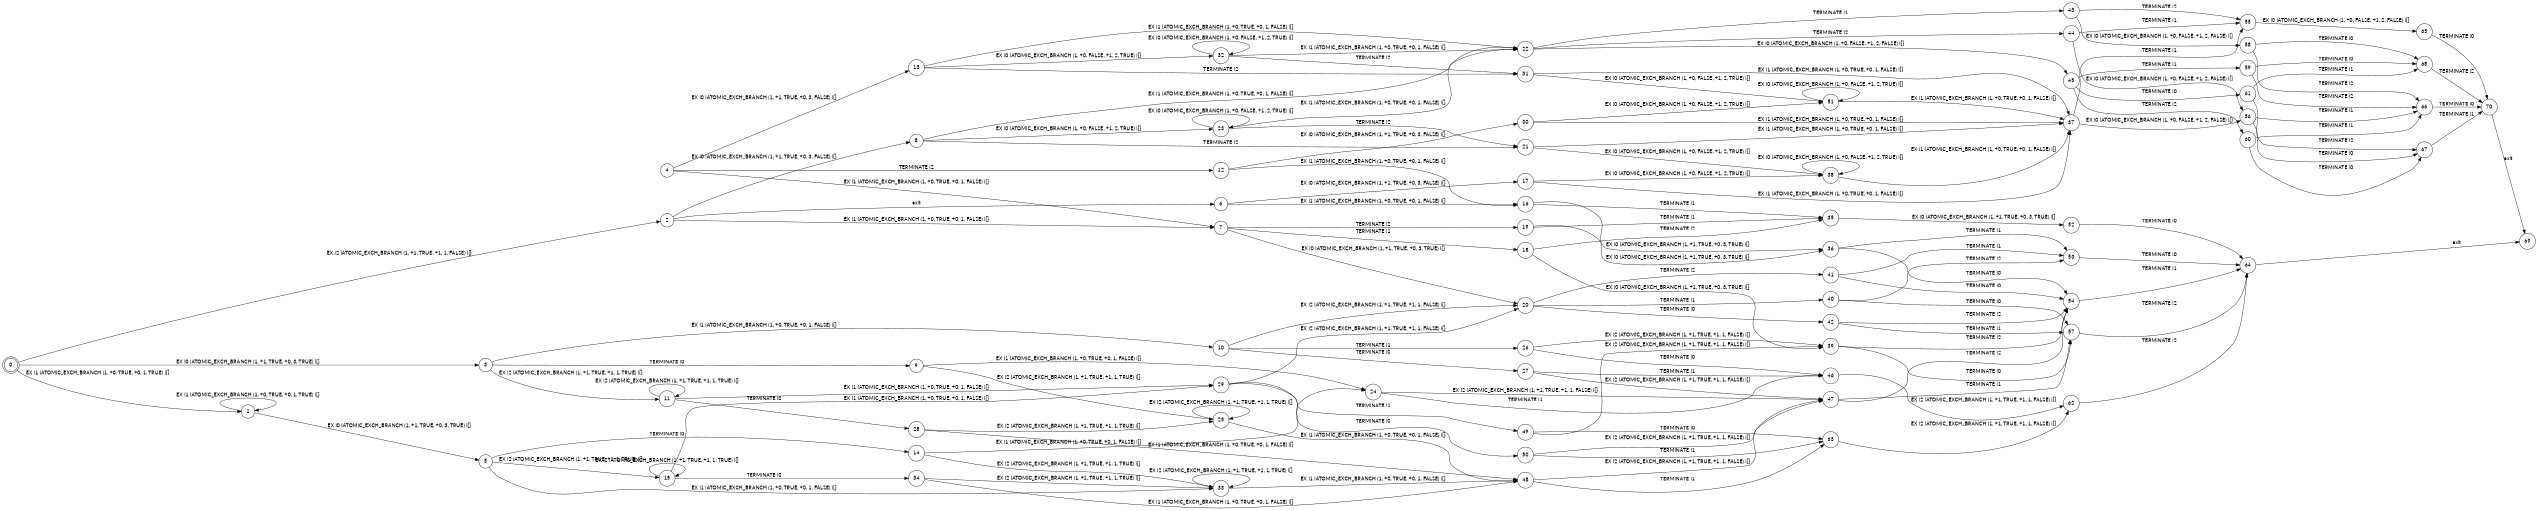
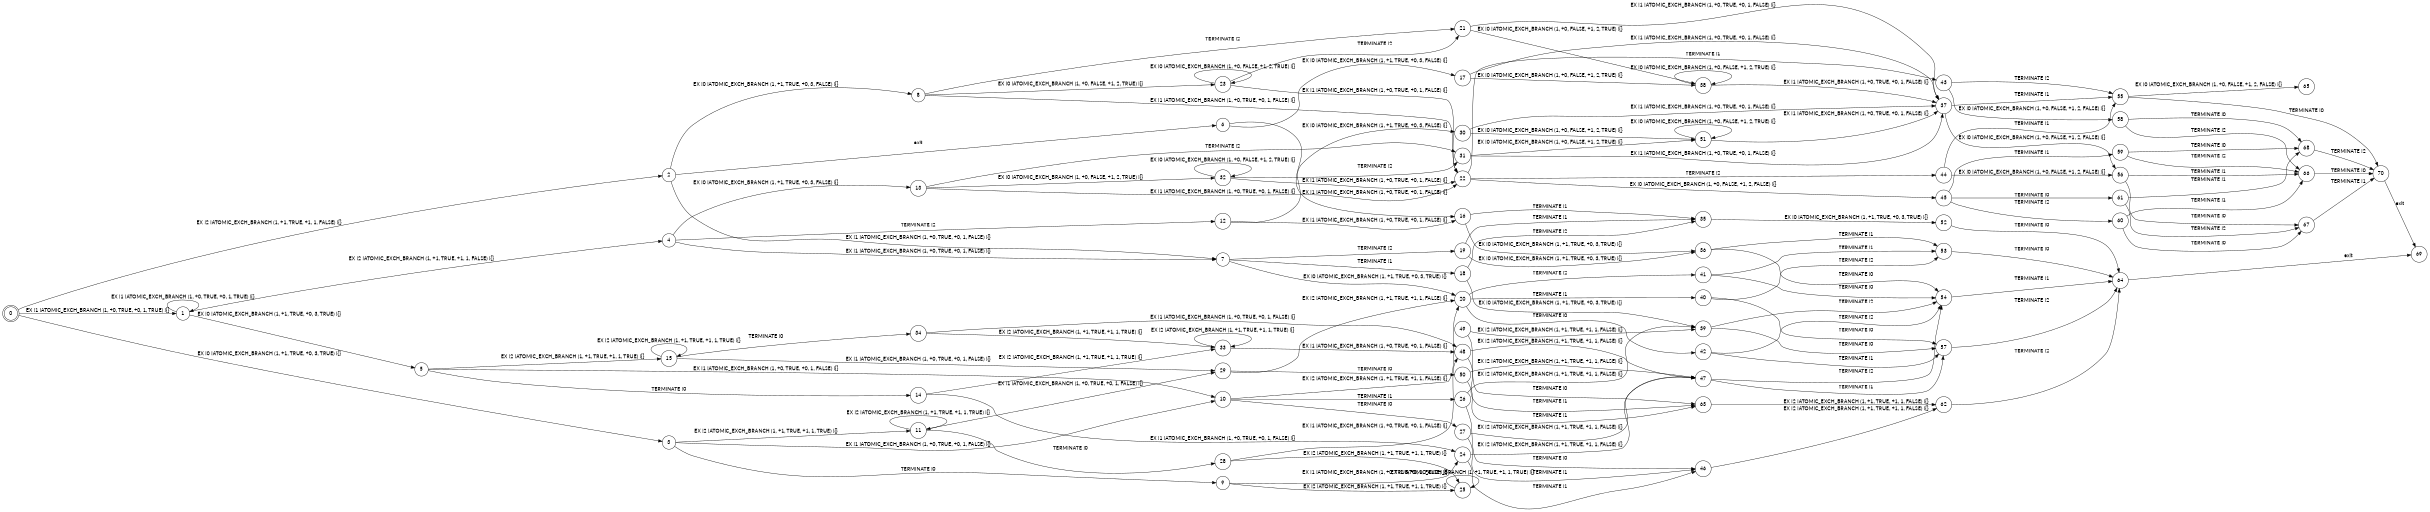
edge "65" -> "70": now "55" -> "70"
edge "1" -> "4": added, label "EX !2 !ATOMIC_EXCH_BRANCH (1, +1, TRUE, +1, 1, FALSE) !{}"
edge "29" -> "49": removed, label "TERMINATE !1"
edge "25" -> "48": removed, label "EX !1 !ATOMIC_EXCH_BRANCH (1, +0, TRUE, +0, 1, FALSE) !{}"
edge "5" -> "33": now "5" -> "10"
